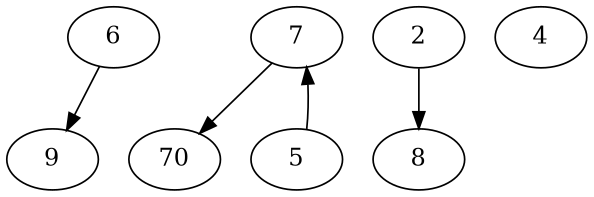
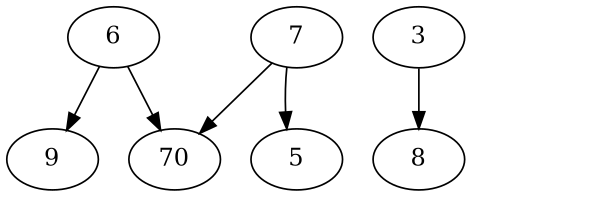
node "2": label "2" -> "3"
node "4": removed
edge "6" -> "70": added
edge "5" -> "7": reversed
